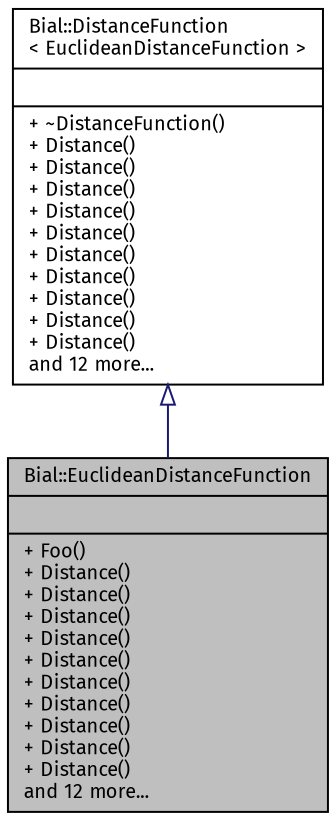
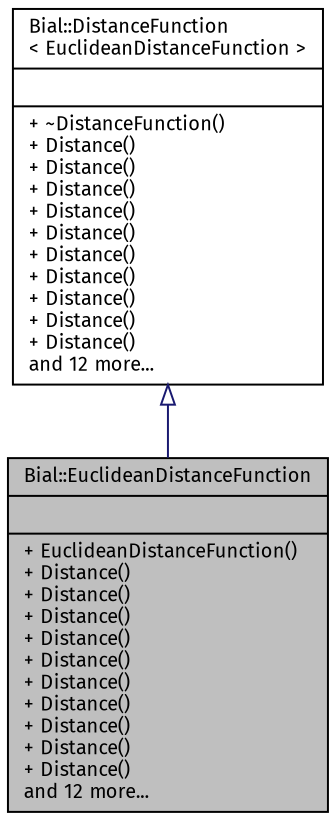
node "Bial::EuclideanDistanceFunction": text "+ Foo()" -> "+ EuclideanDistanceFunction()"
